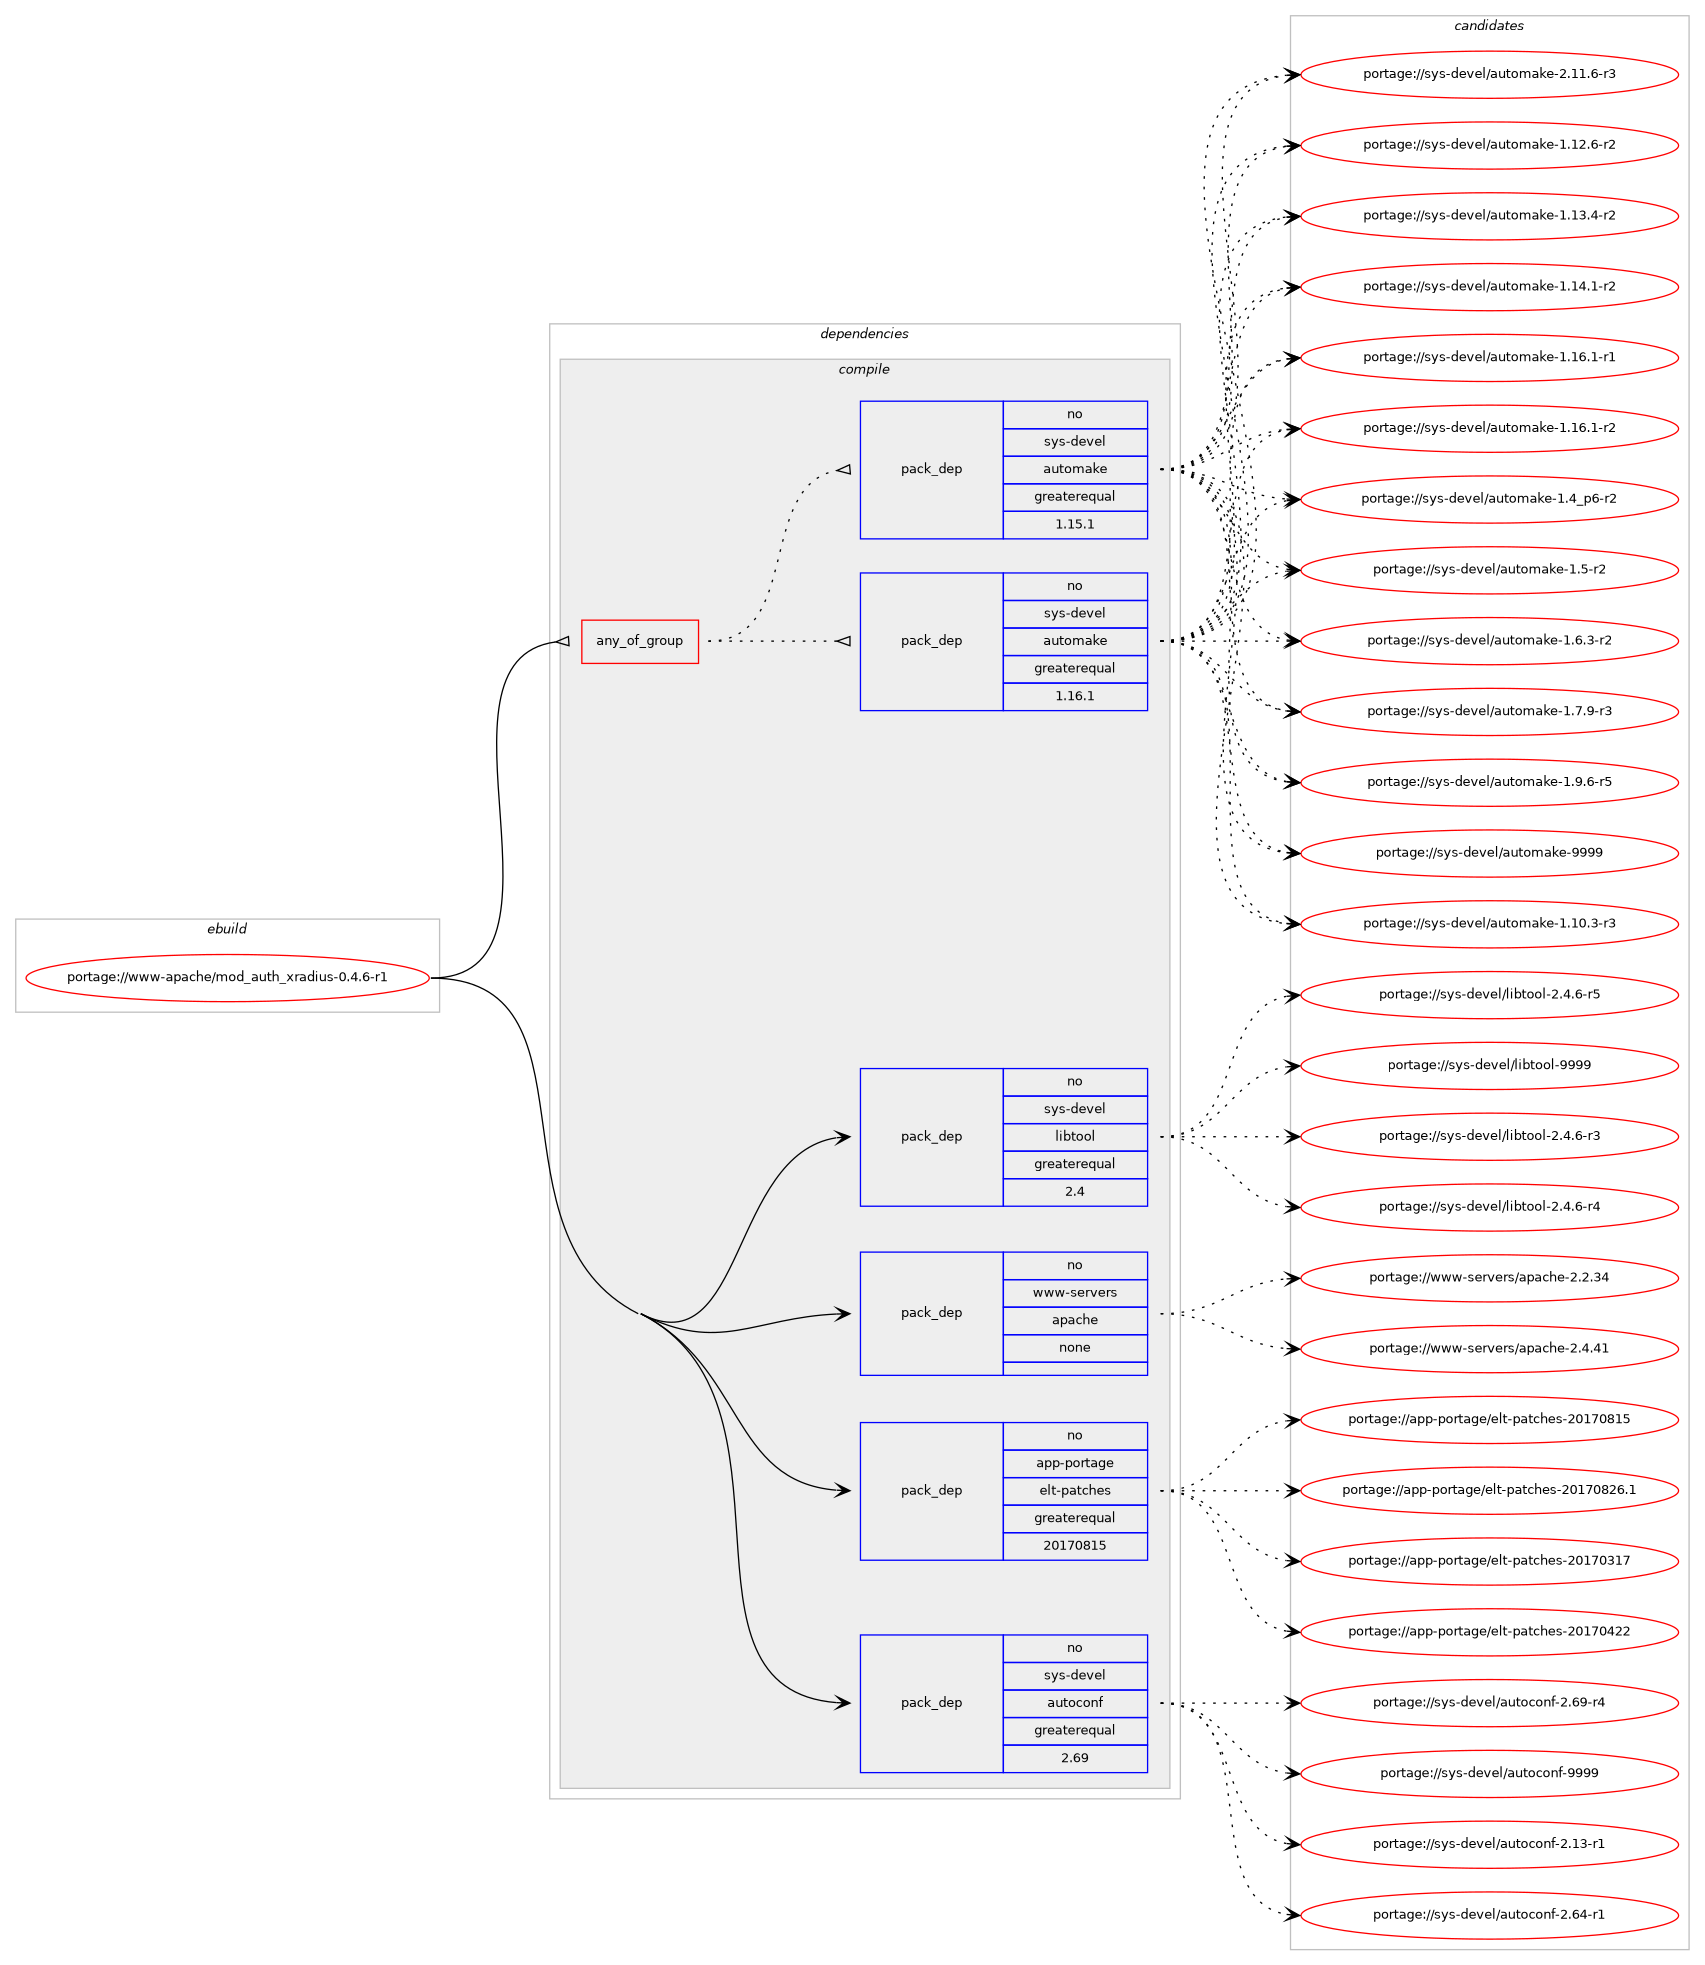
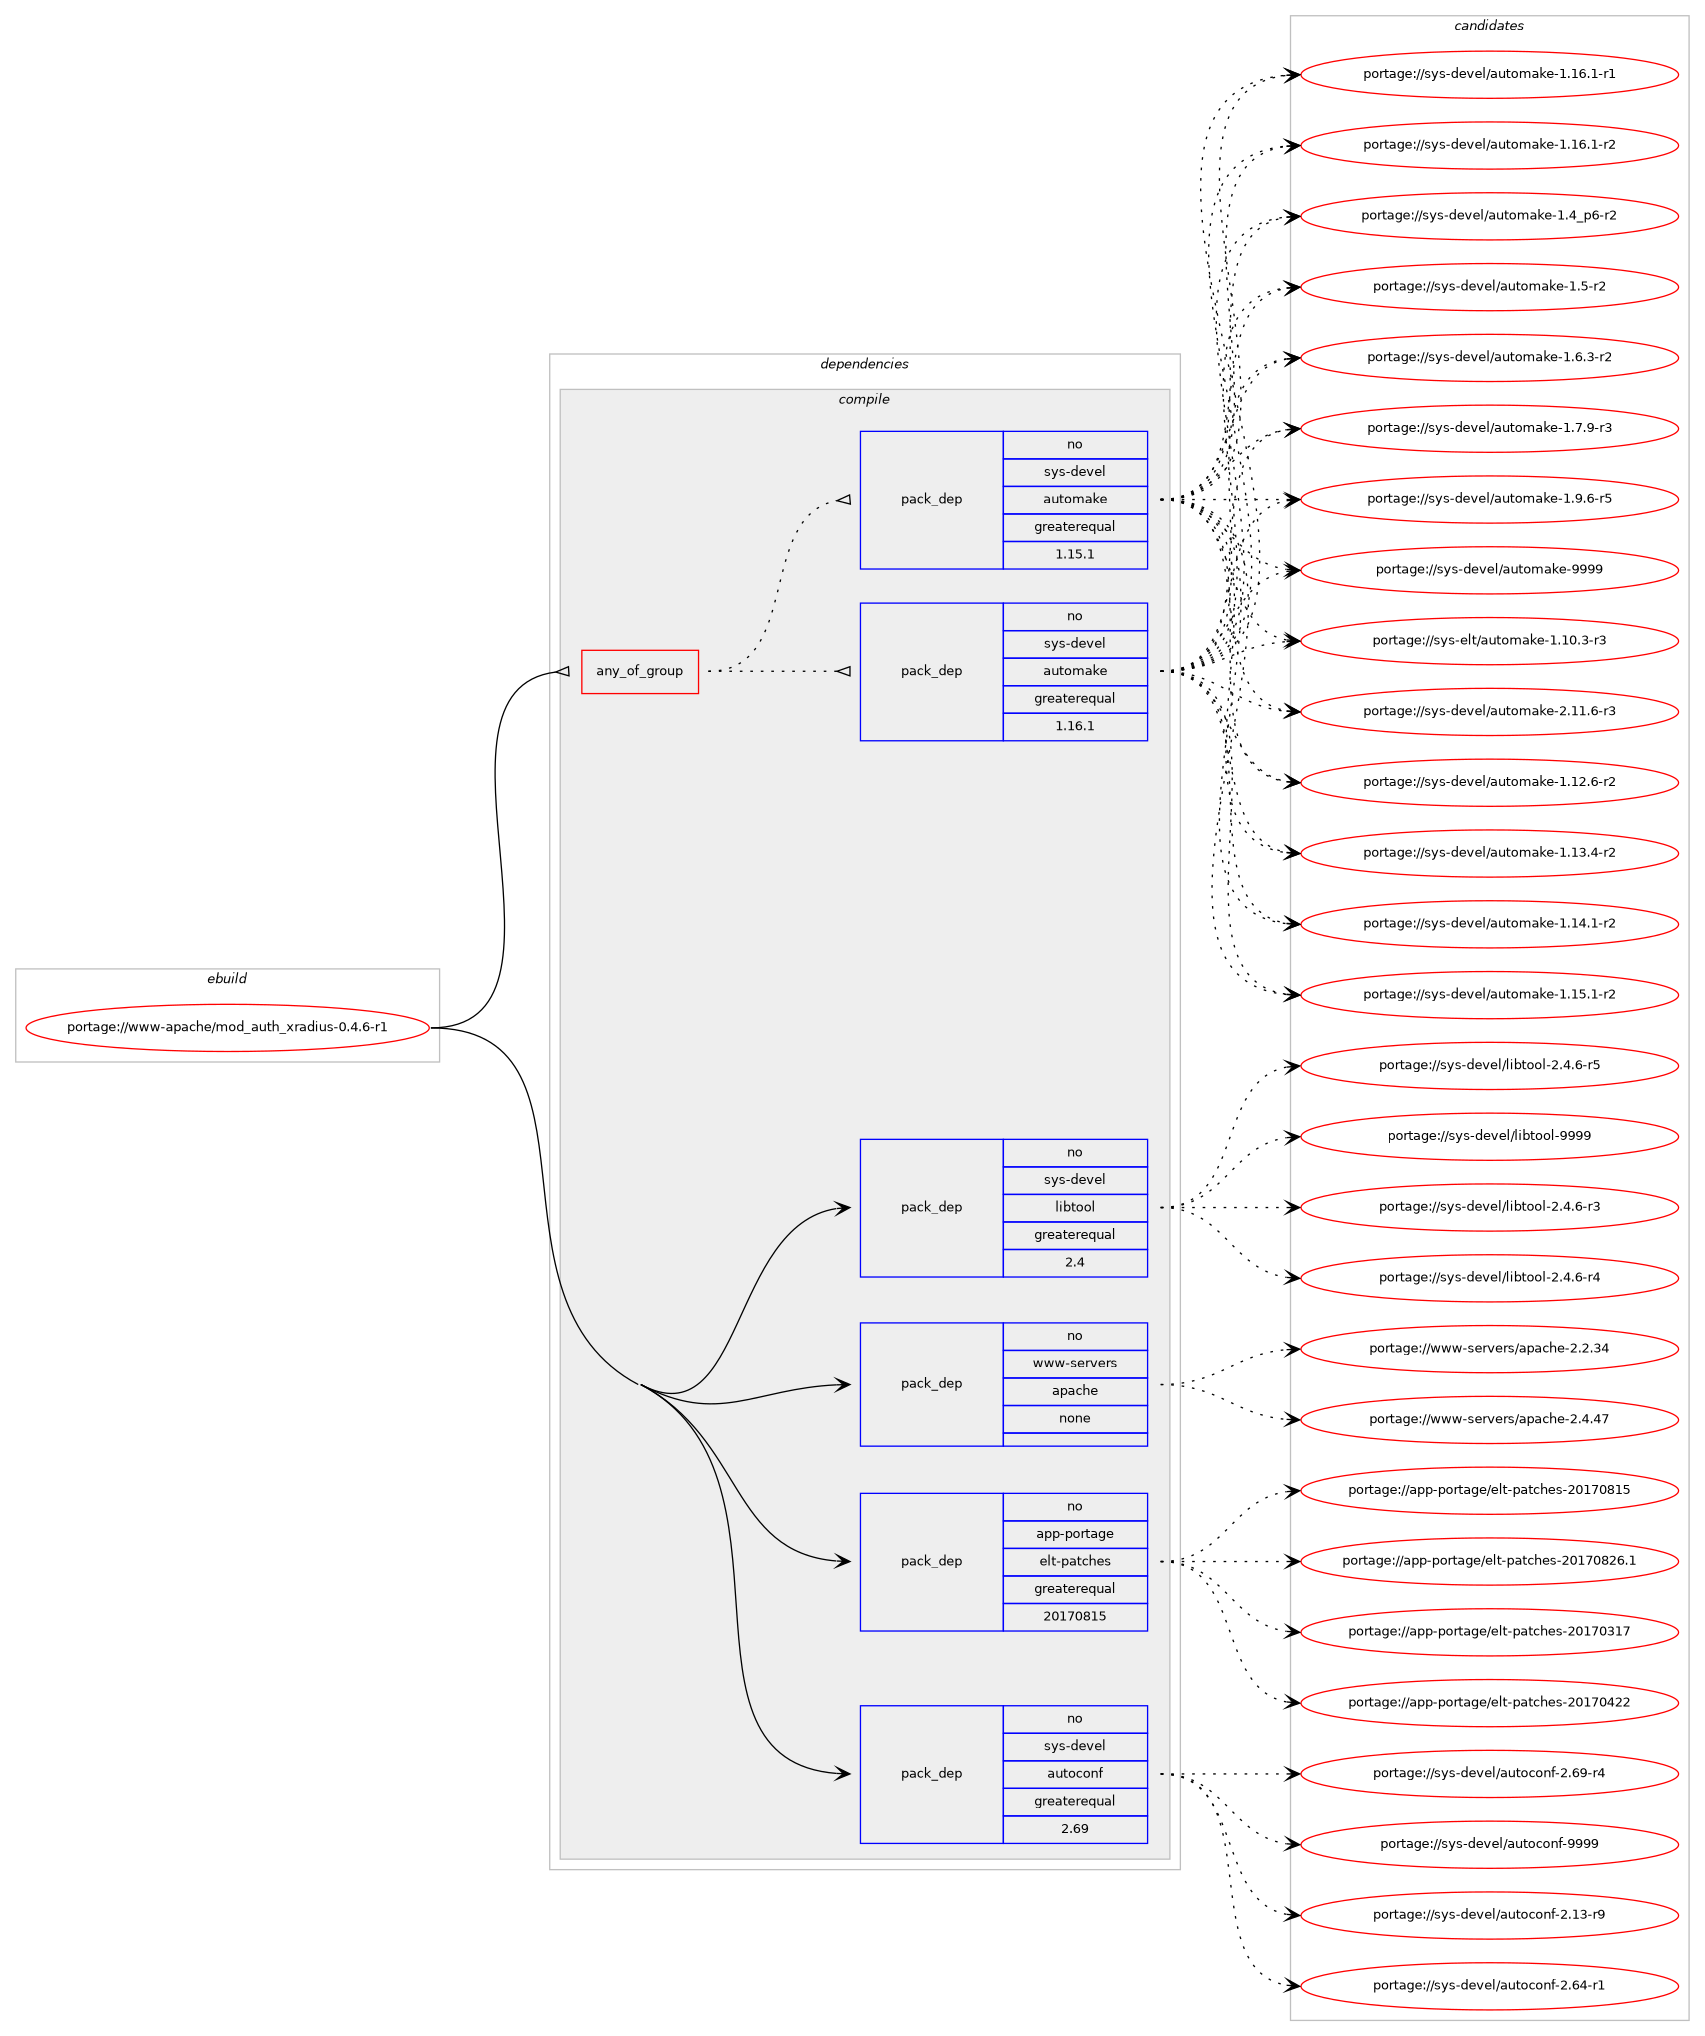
node "portage://sys-devel/automake-1.10.3-r3": label "portage://sys-devel/automake-1.10.3-r3" -> "portage://sys-elt/automake-1.10.3-r3"
node "portage://sys-devel/automake-1.15.1-r2": added
node "portage://www-servers/apache-2.4.41": label "portage://www-servers/apache-2.4.41" -> "portage://www-servers/apache-2.4.47"
node "portage://sys-devel/autoconf-2.13-r1": label "portage://sys-devel/autoconf-2.13-r1" -> "portage://sys-devel/autoconf-2.13-r9"
